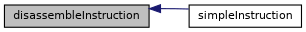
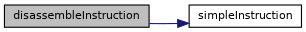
edge "simpleInstruction" -> "disassembleInstruction": reversed
